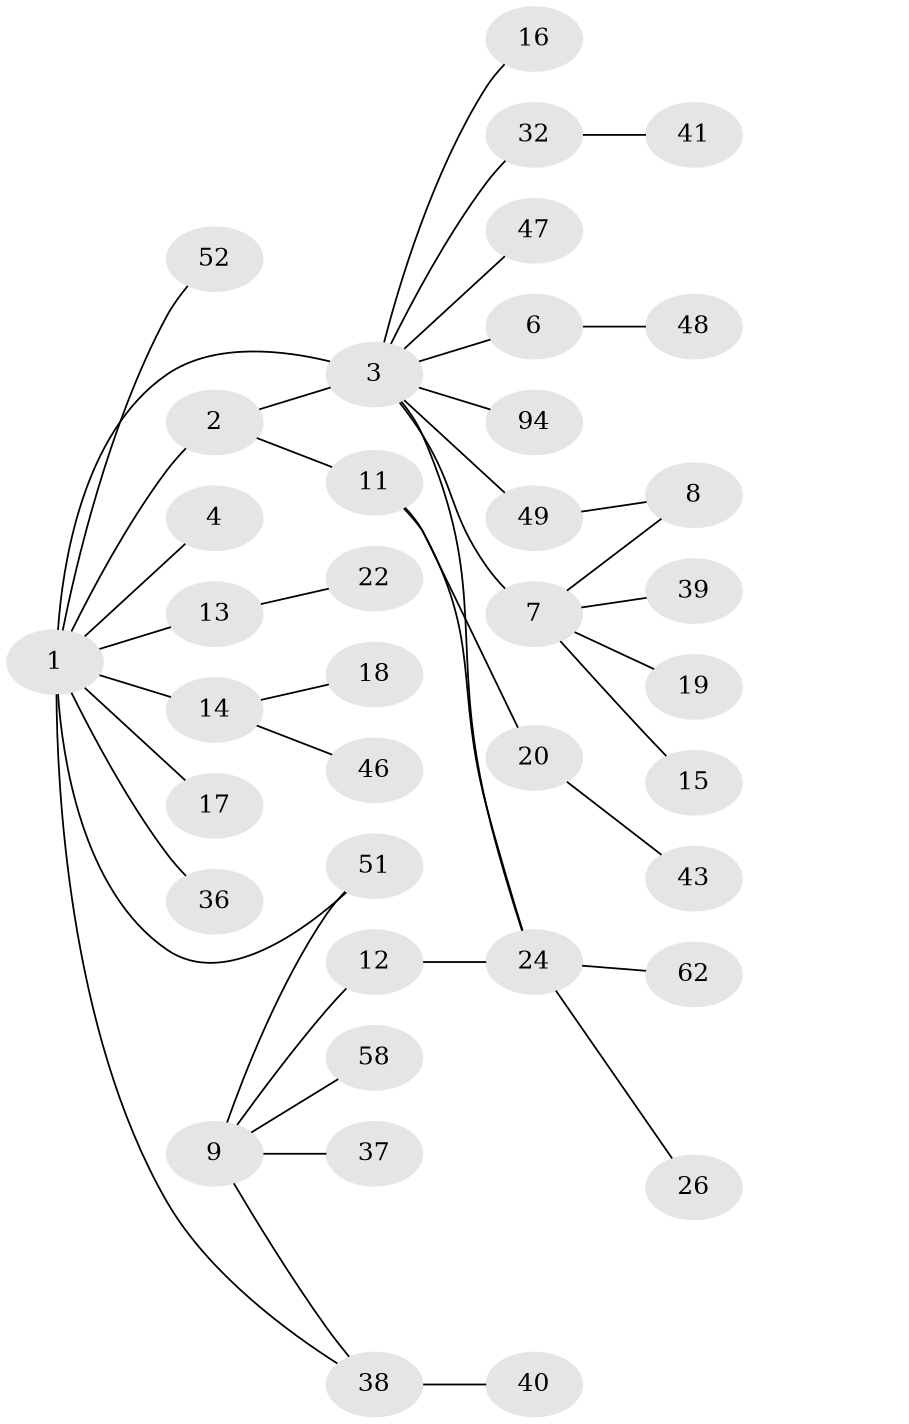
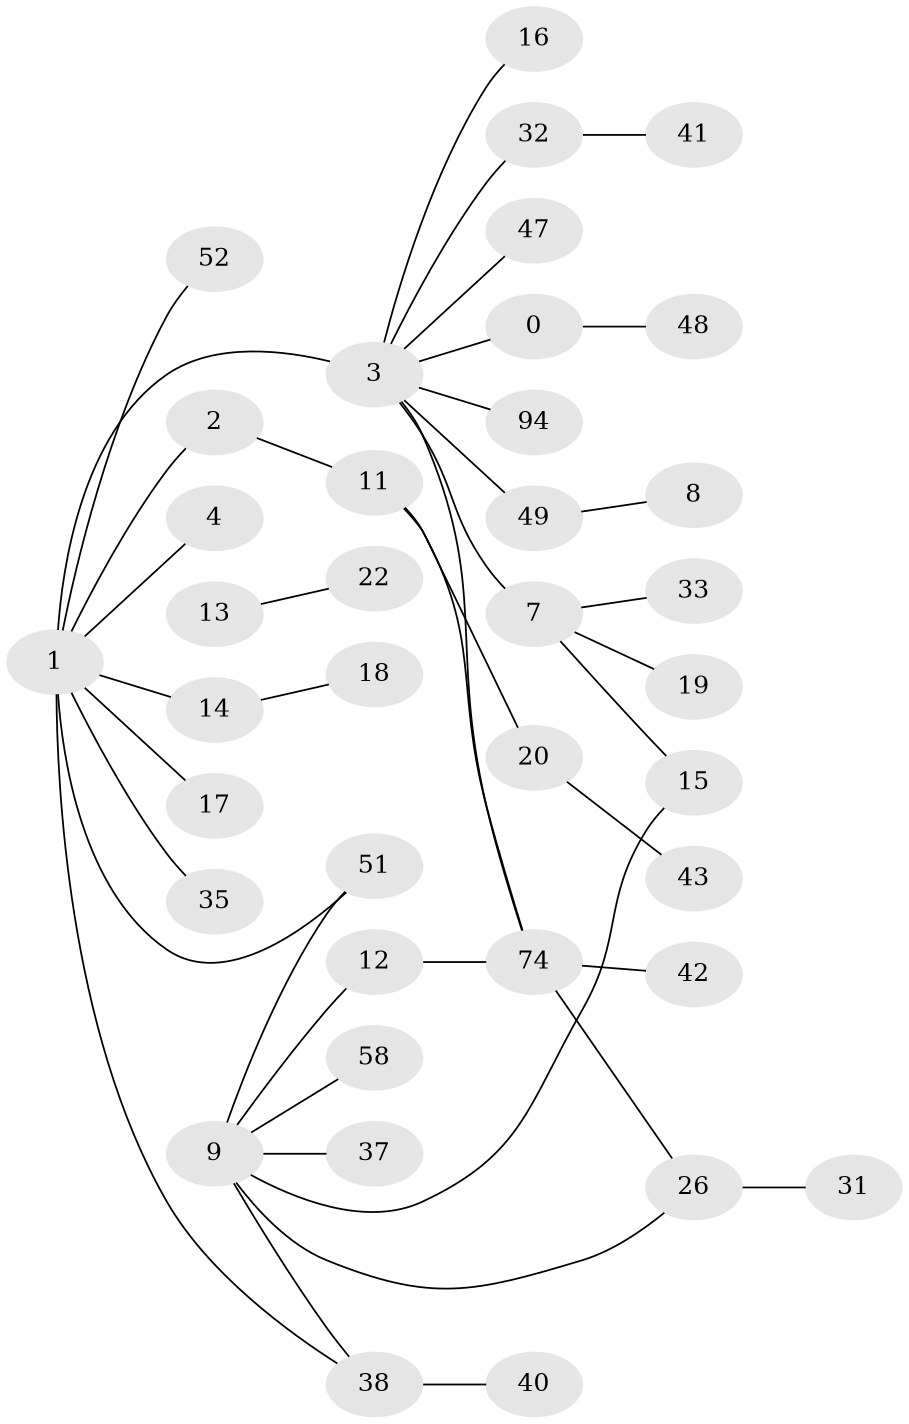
node "6": label "6" -> "0"
edge "3" -- "2": removed
edge "8" -- "7": removed
node "39": label "39" -> "33"
edge "13" -- "1": removed
node "46": removed
node "36": label "36" -> "35"
node "24": label "24" -> "74"
node "62": label "62" -> "42"
edge "15" -- "9": added
node "31": added
edge "9" -- "26": added
